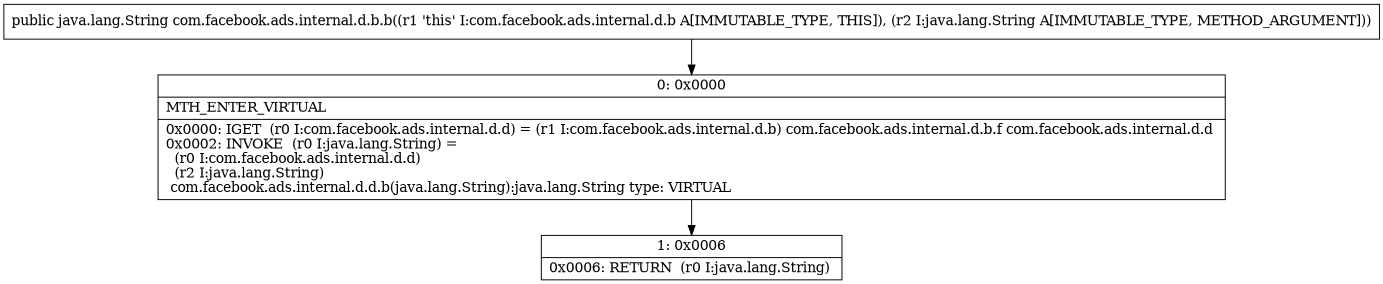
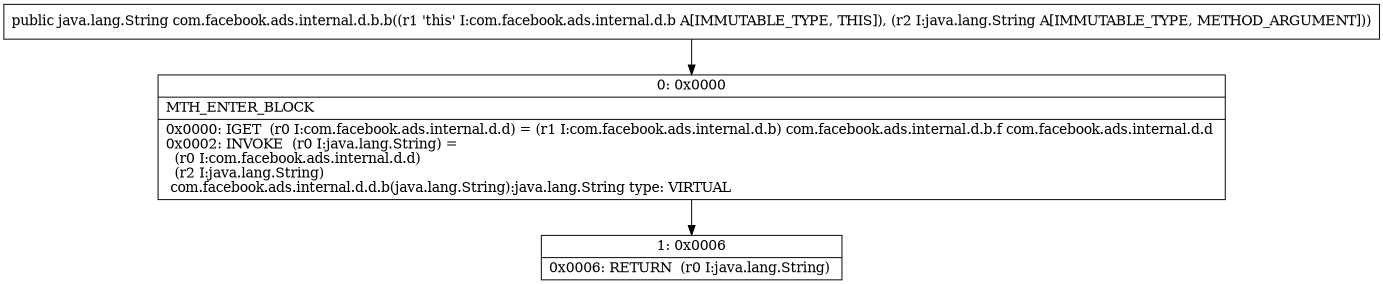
node "0: 0x0000": text "MTH_ENTER_VIRTUAL" -> "MTH_ENTER_BLOCK"
